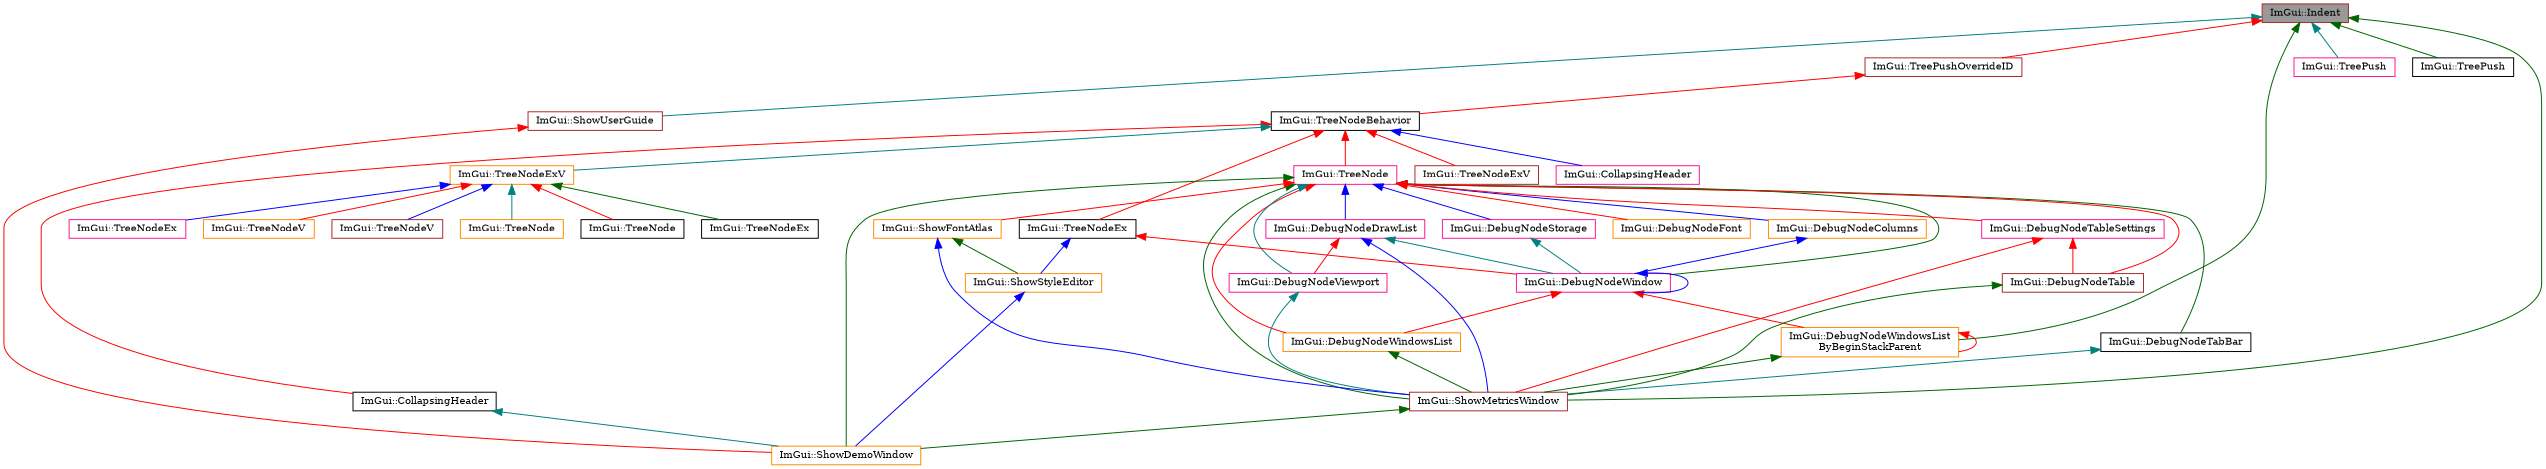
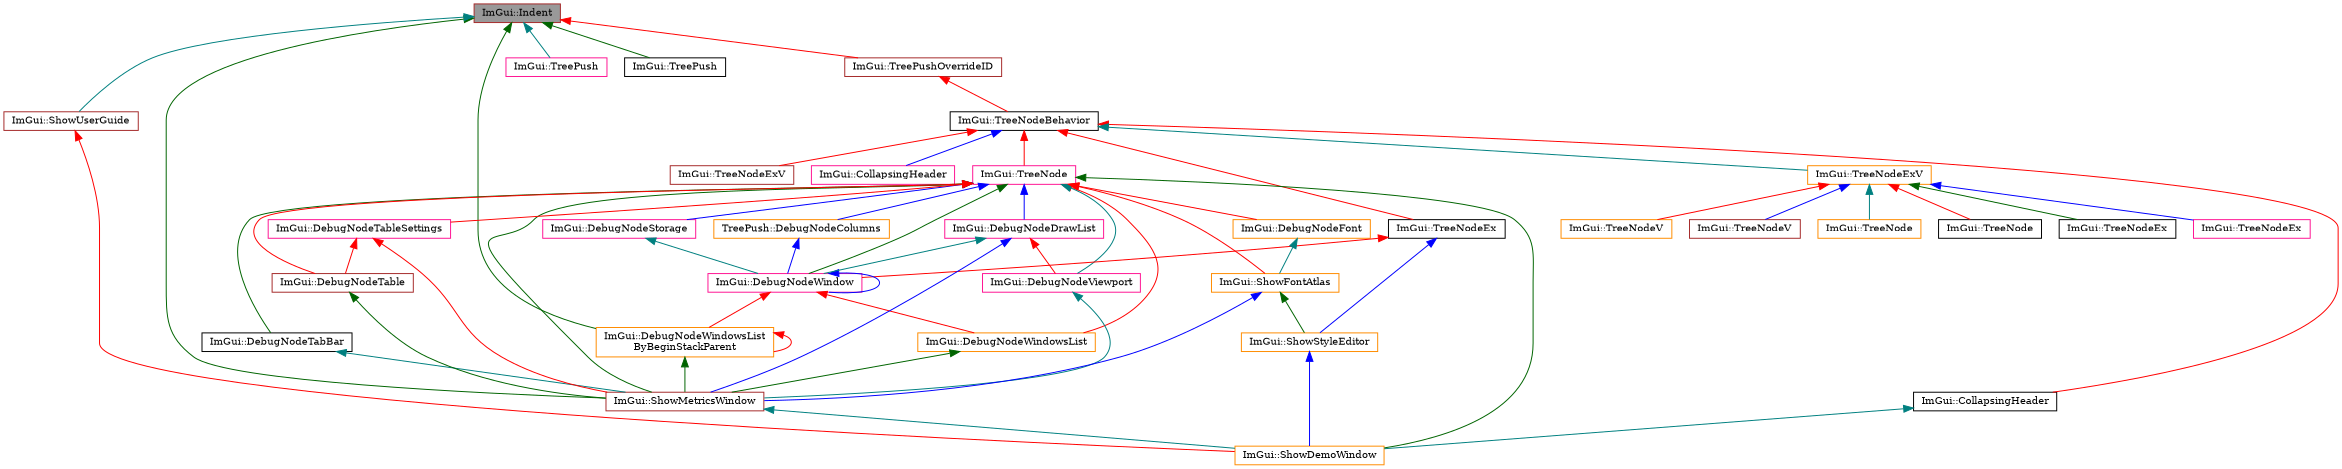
node "ImGui::DebugNodeColumns": label "ImGui::DebugNodeColumns" -> "TreePush::DebugNodeColumns"
edge "ImGui::ShowFontAtlas" -> "ImGui::DebugNodeFont": added
edge "ImGui::ShowDemoWindow" -> "ImGui::ShowMetricsWindow": color darkgreen -> teal
